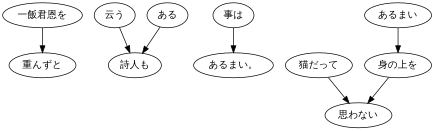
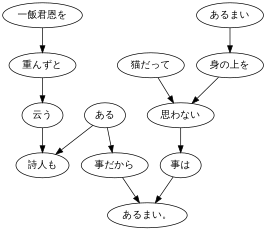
edge "重んずと" -> "云う": added
edge "思わない" -> "事は": added
node "事だから": added
